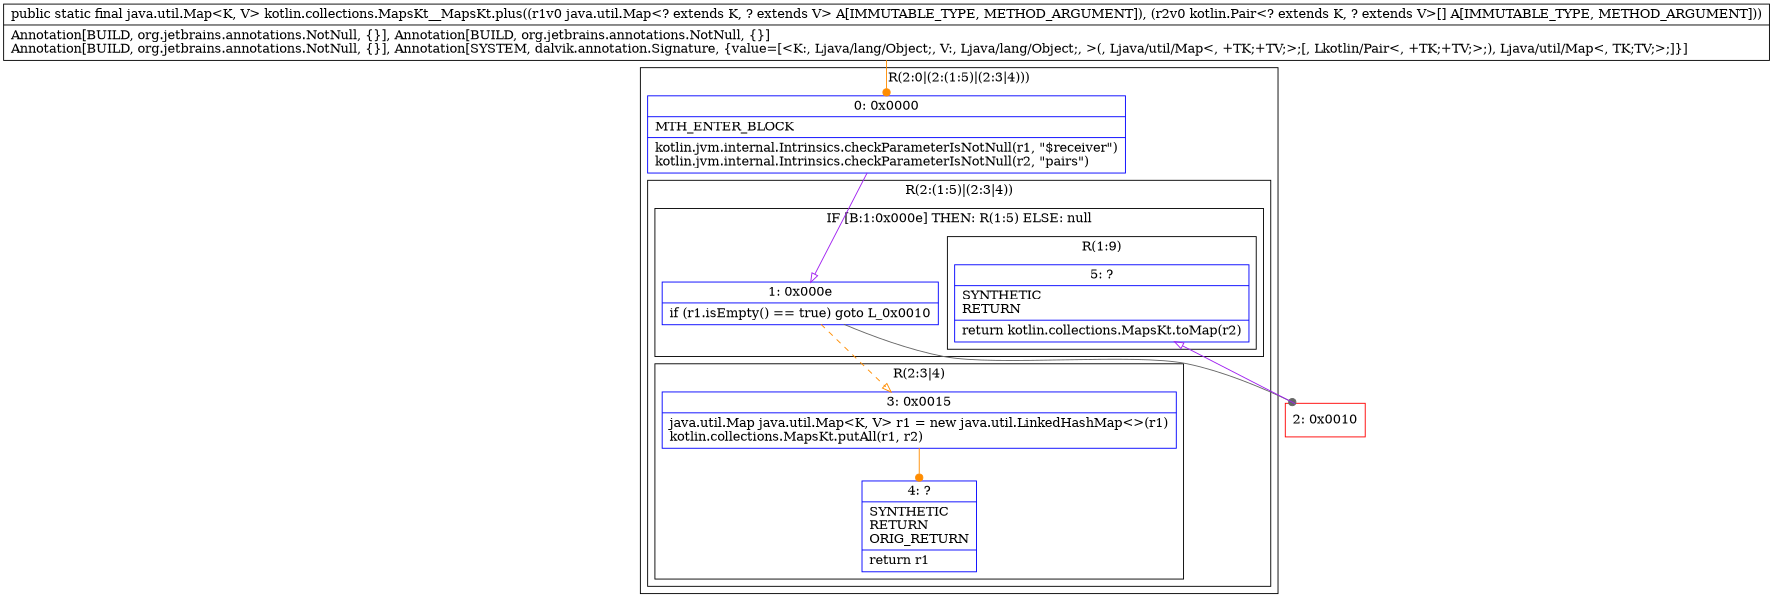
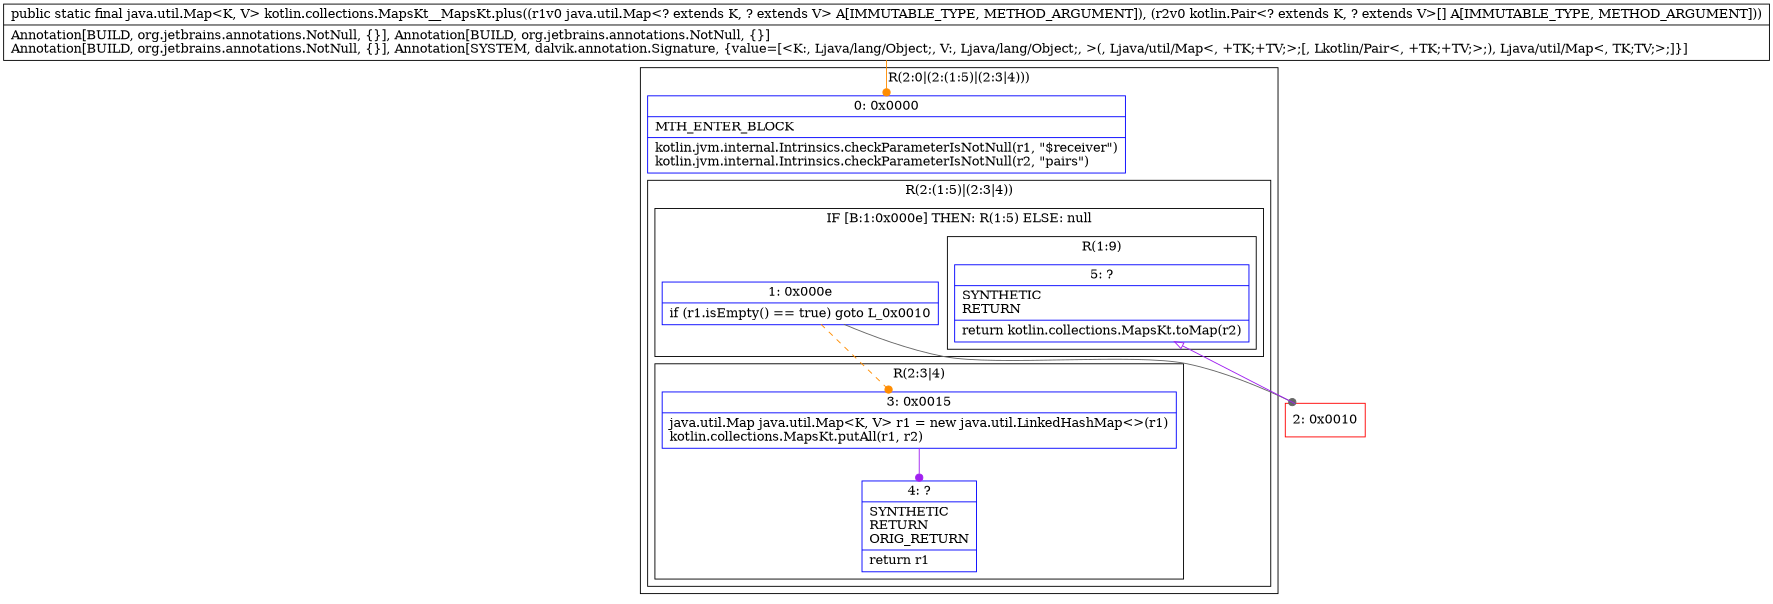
edge "0: 0x0000" -> "1: 0x000e": removed
edge "1: 0x000e" -> "3: 0x0015": arrowhead onormal -> dot
edge "3: 0x0015" -> "4: ?": color darkorange -> purple
